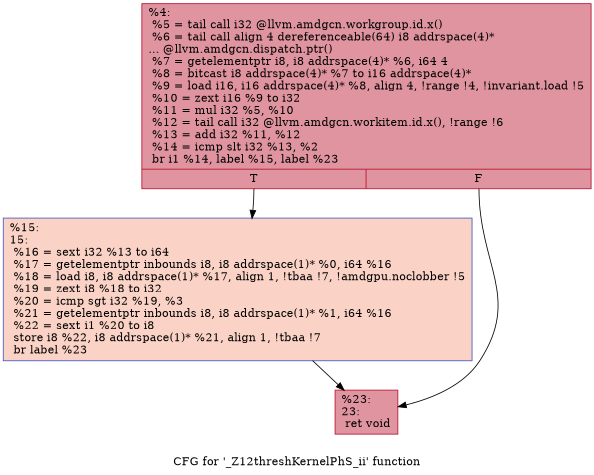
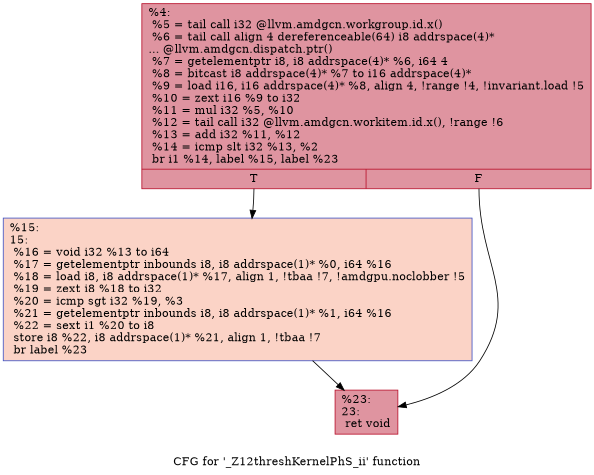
node "%15:": text "%16 = sext i32 %13 to i64" -> "%16 = void i32 %13 to i64"
